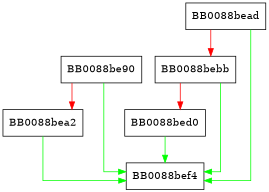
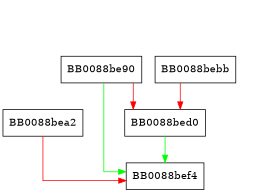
node "BB0088bead": removed
edge "BB0088be90" -> "BB0088bea2": now "BB0088be90" -> "BB0088bed0"
edge "BB0088bebb" -> "BB0088bef4": removed
edge "BB0088bea2" -> "BB0088bef4": color green -> red
